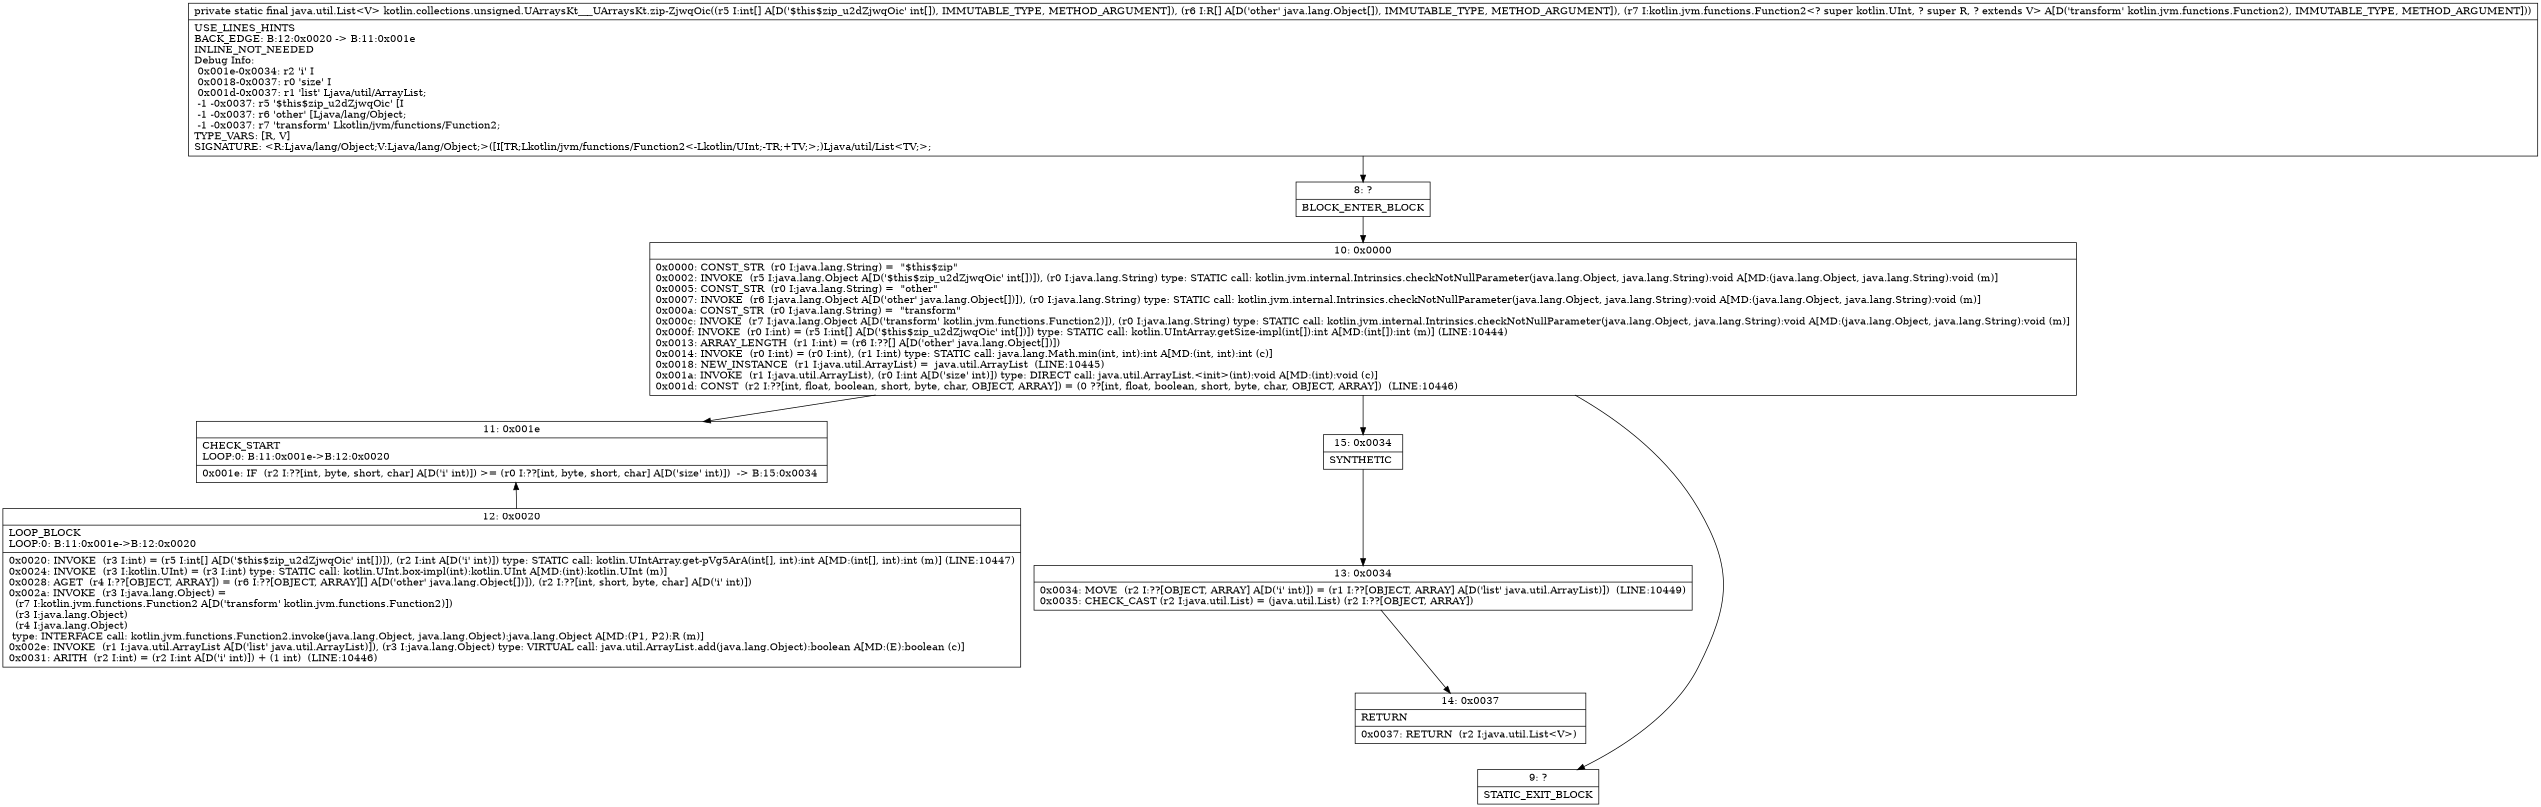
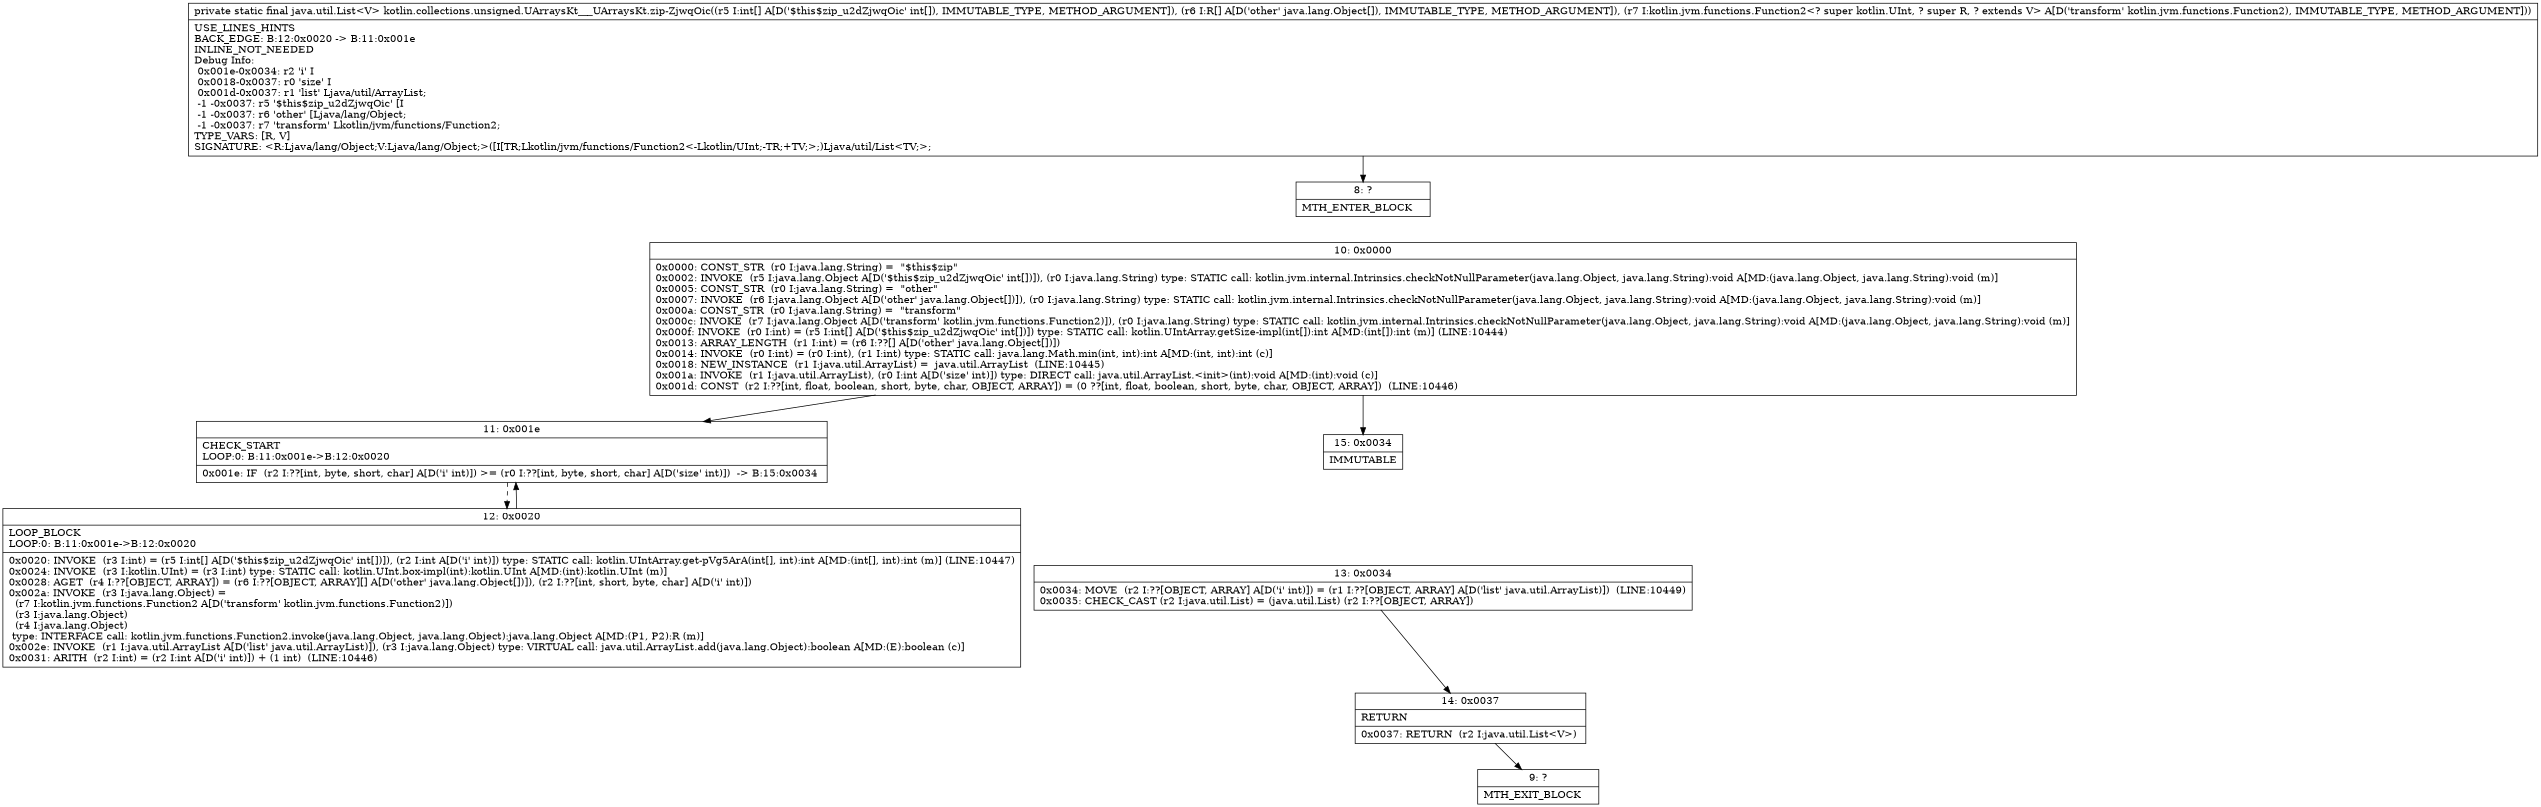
node "8: ?": text "BLOCK_ENTER_BLOCK" -> "MTH_ENTER_BLOCK"
edge "8: ?" -> "10: 0x0000": removed
node "15: 0x0034": text "SYNTHETIC" -> "IMMUTABLE"
edge "11: 0x001e" -> "12: 0x0020": added
edge "15: 0x0034" -> "13: 0x0034": removed
edge "10: 0x0000" -> "9: ?": now "14: 0x0037" -> "9: ?"
node "9: ?": text "STATIC_EXIT_BLOCK" -> "MTH_EXIT_BLOCK"
